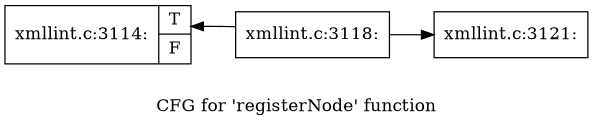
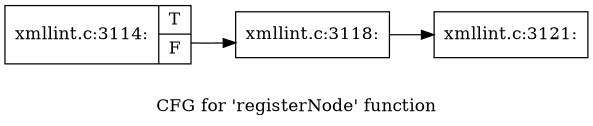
edge "xmllint.c:3118:" -> "xmllint.c:3114:": reversed
